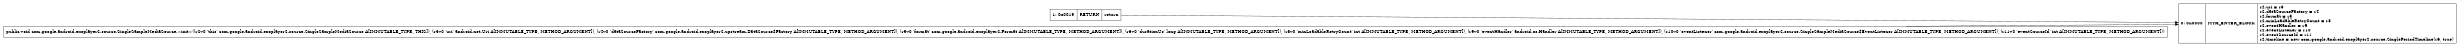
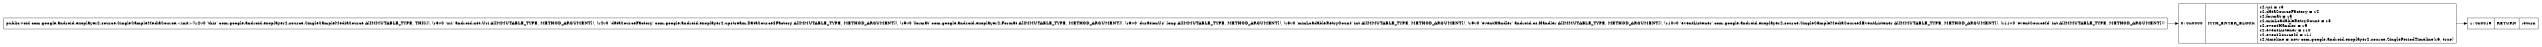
edge "1: 0x0019" -> "0: 0x0000": reversed
